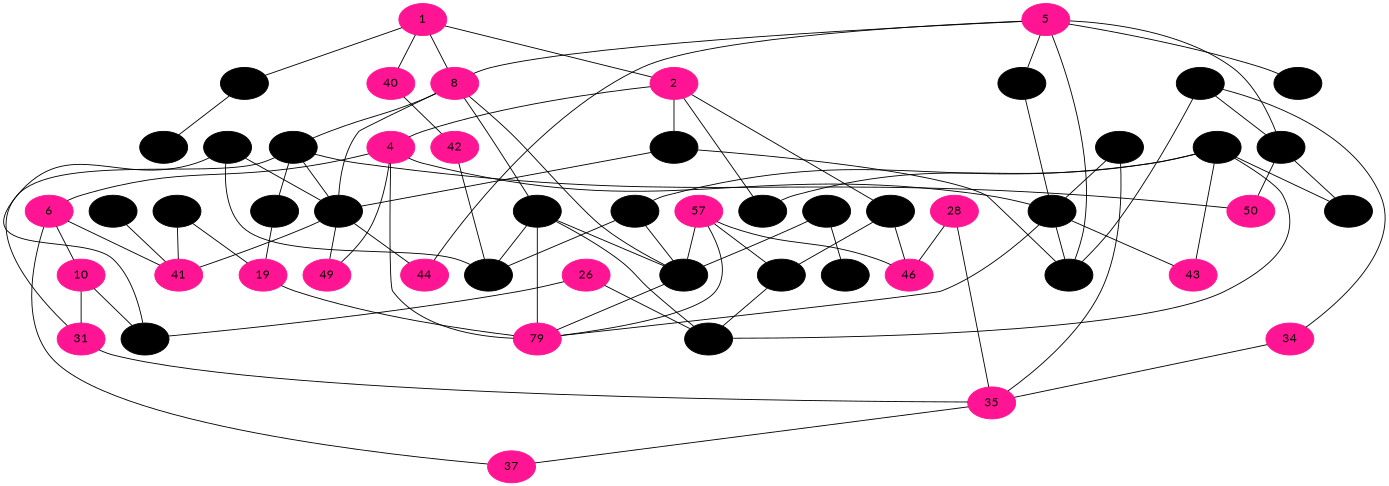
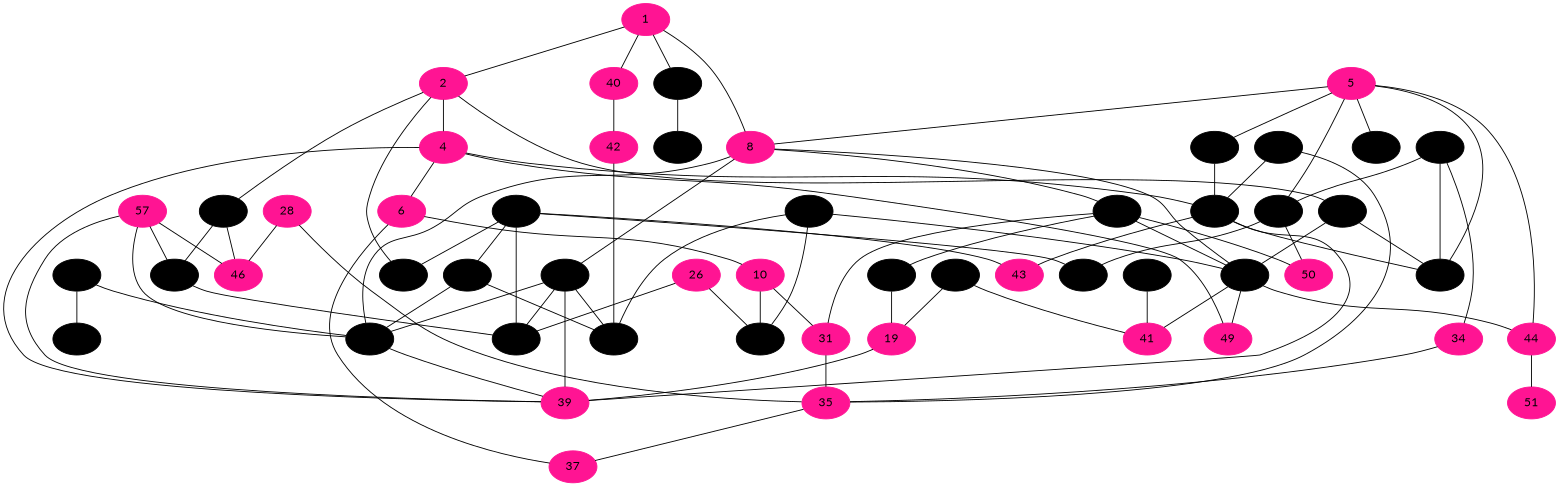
edge "6" -- "41": removed
node "79": label "79" -> "39"
node "51": added
